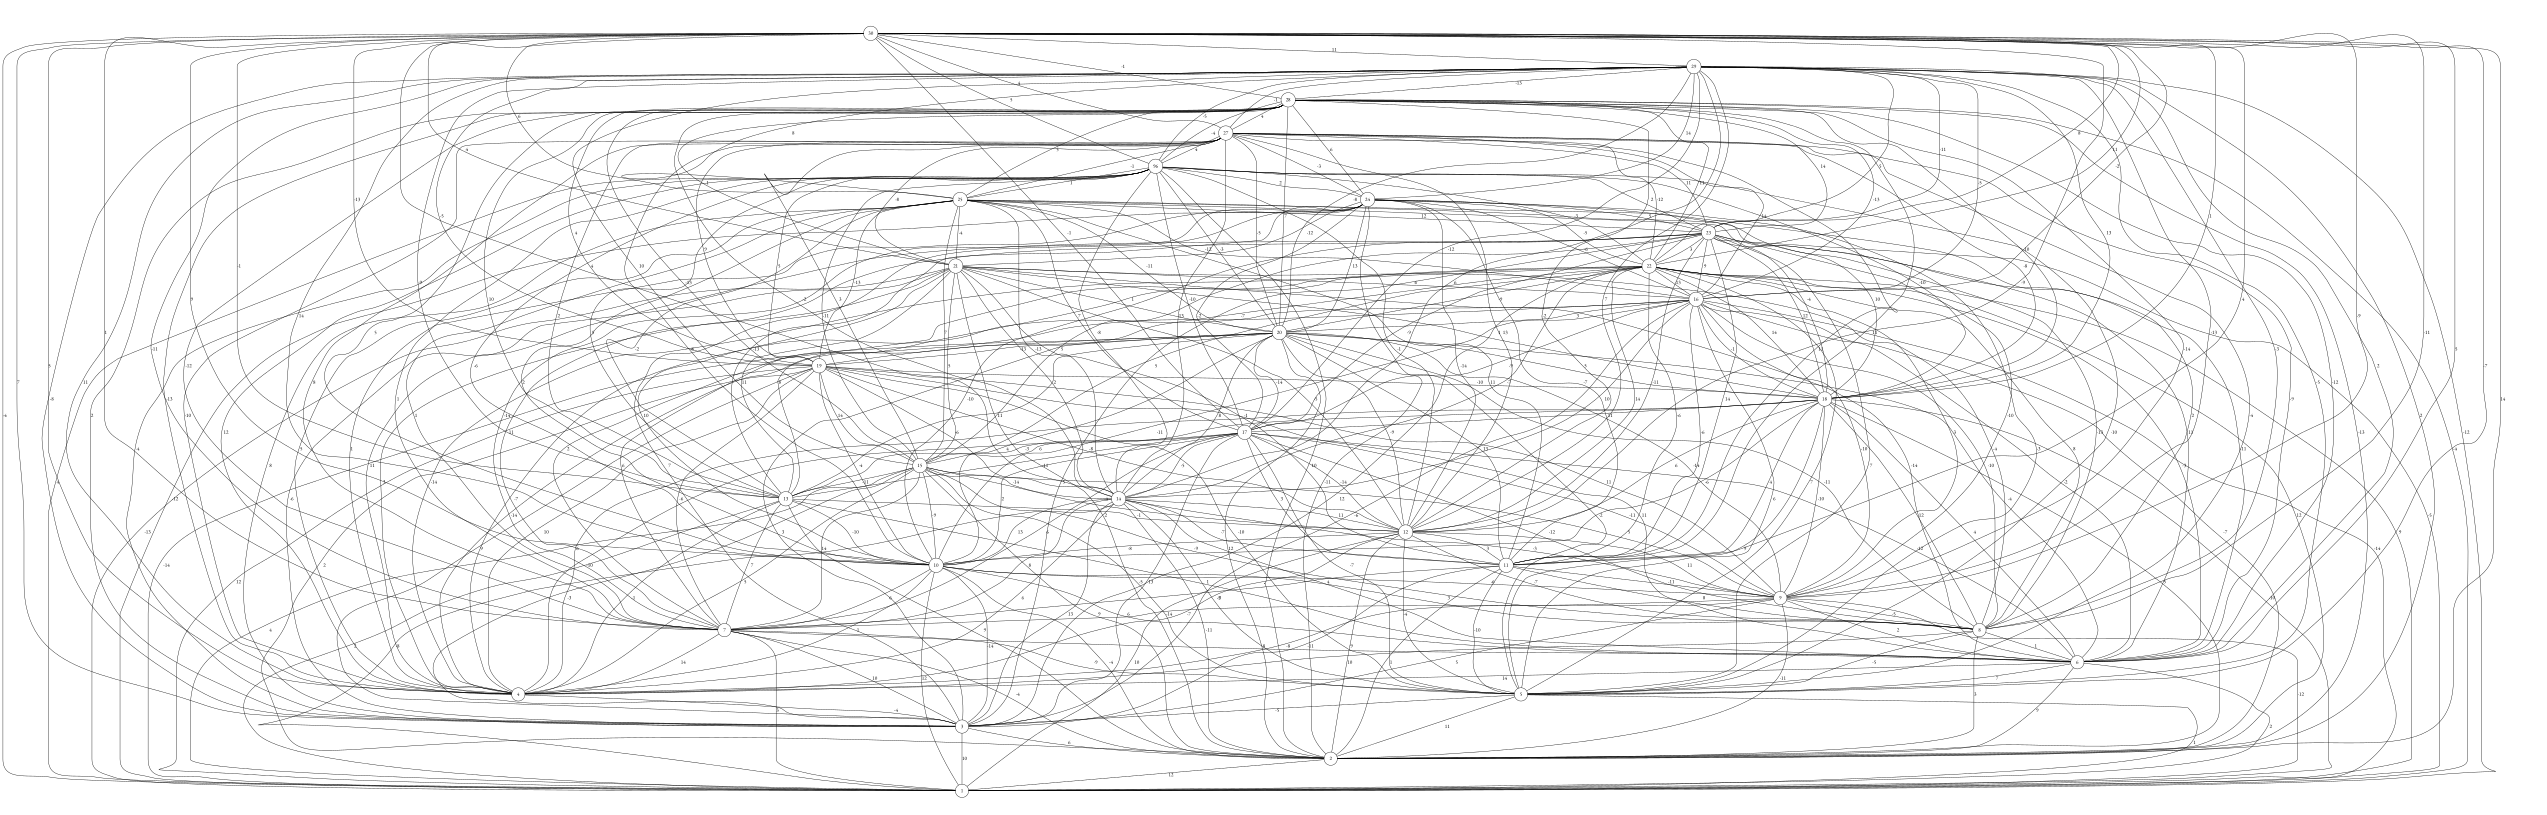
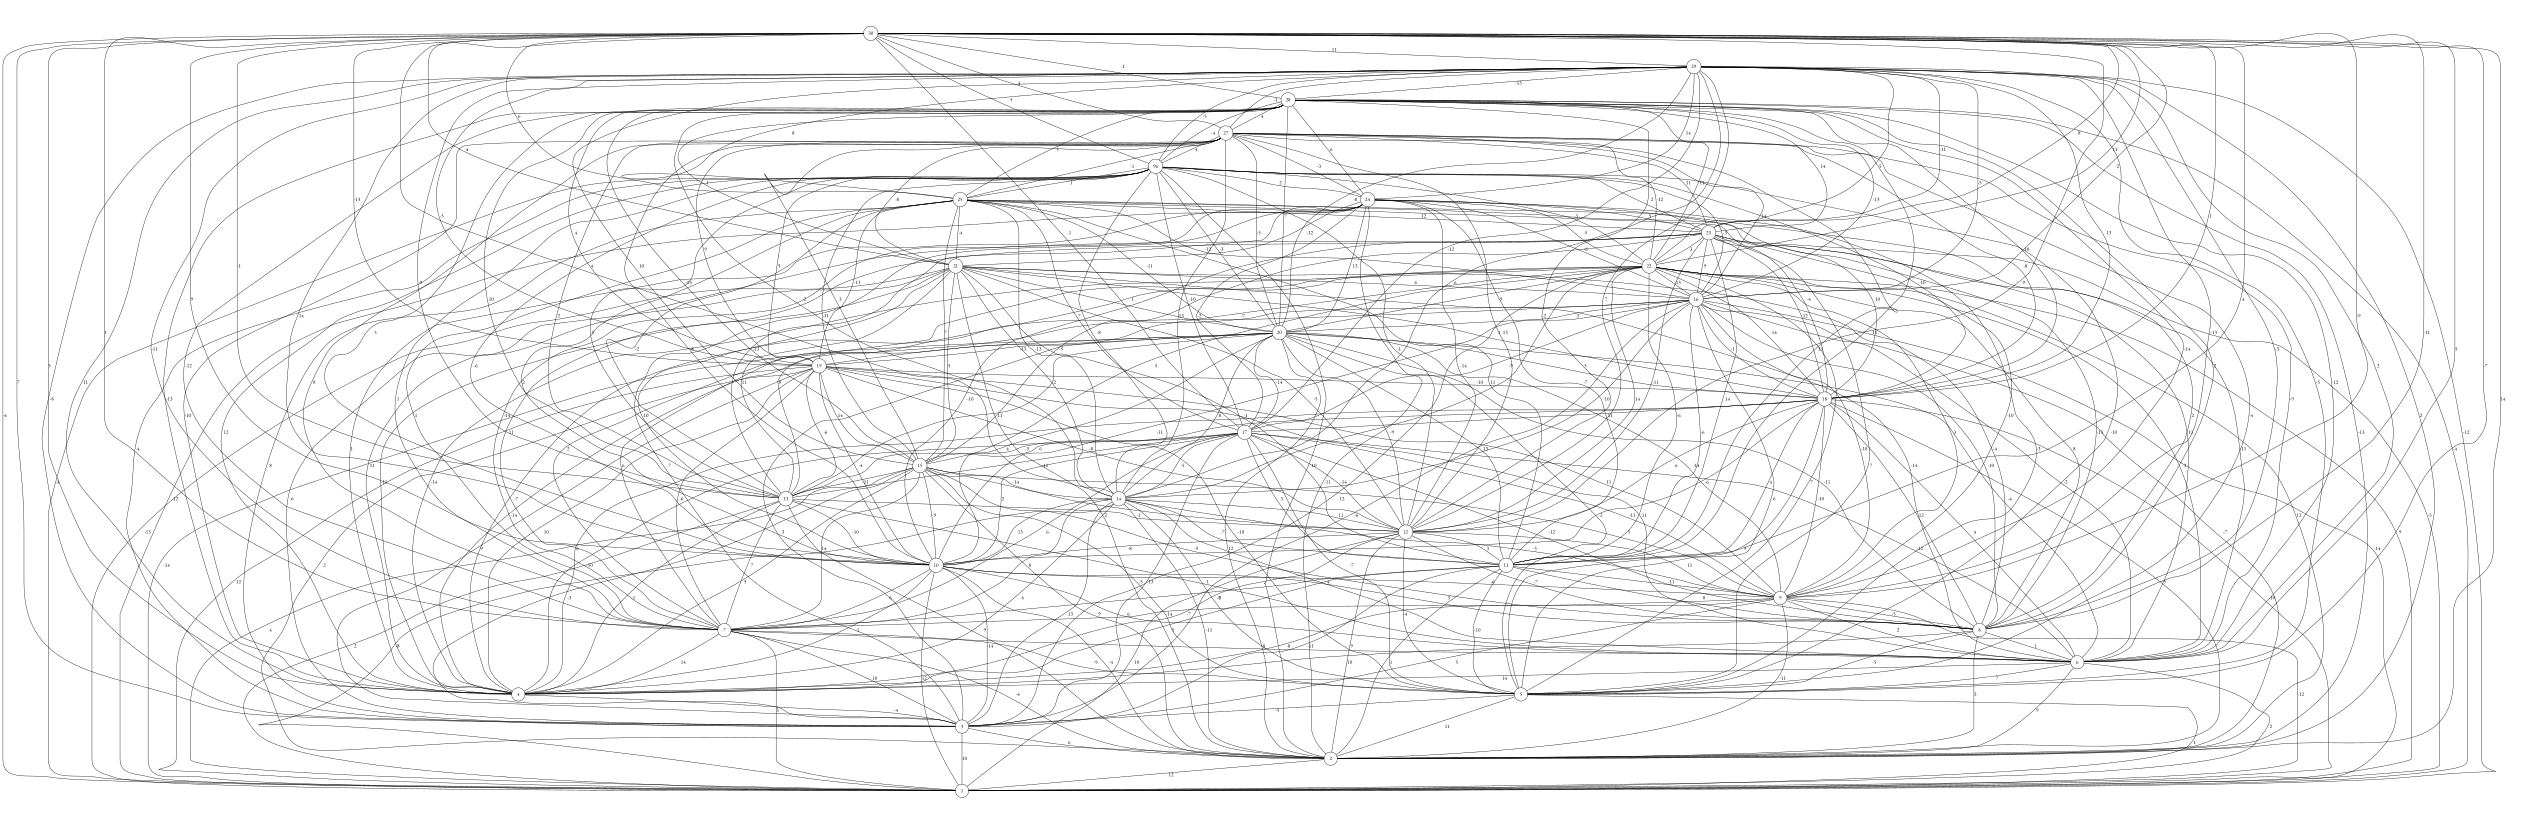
edge "96" -- "16": added, label "-3"
edge "28" -- "3": now "28" -- "8"
edge "23" -- "17": removed, label "-9"
edge "23" -- "3": removed, label "5"
edge "25" -- "4": now "11" -- "4"
edge "19" -- "14": now "19" -- "13"
edge "21" -- "4": label "3" -> "-11"
